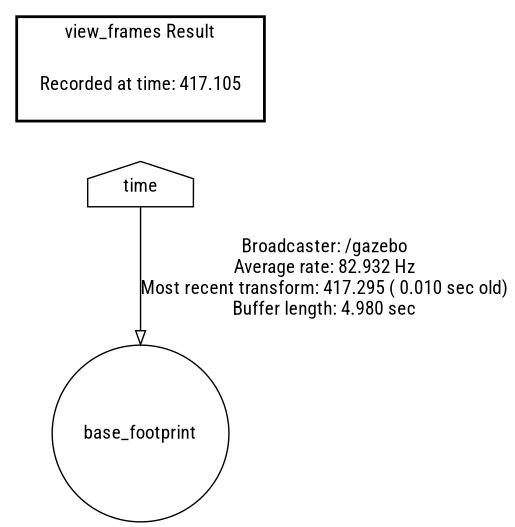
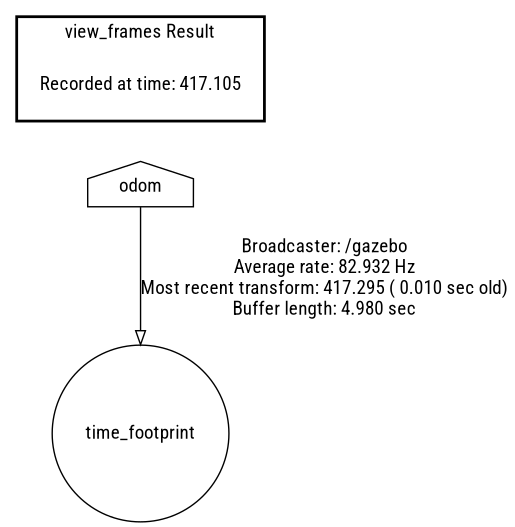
node "time": label "time" -> "odom"
node "base_footprint": label "base_footprint" -> "time_footprint"
